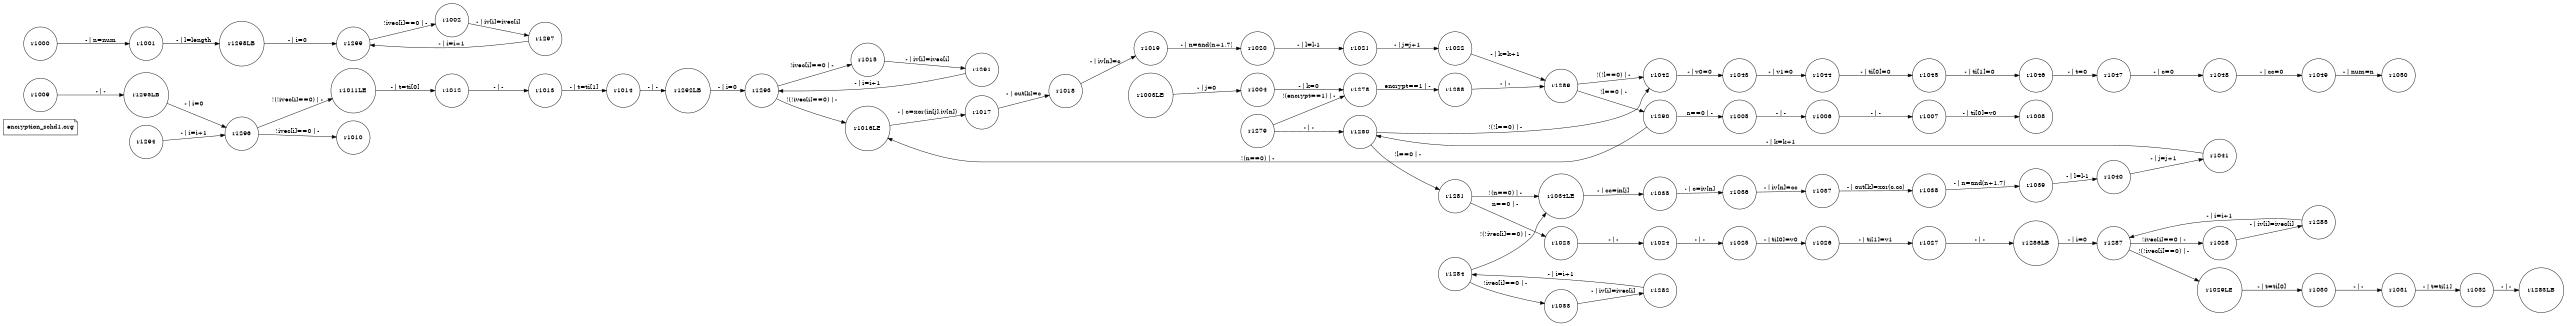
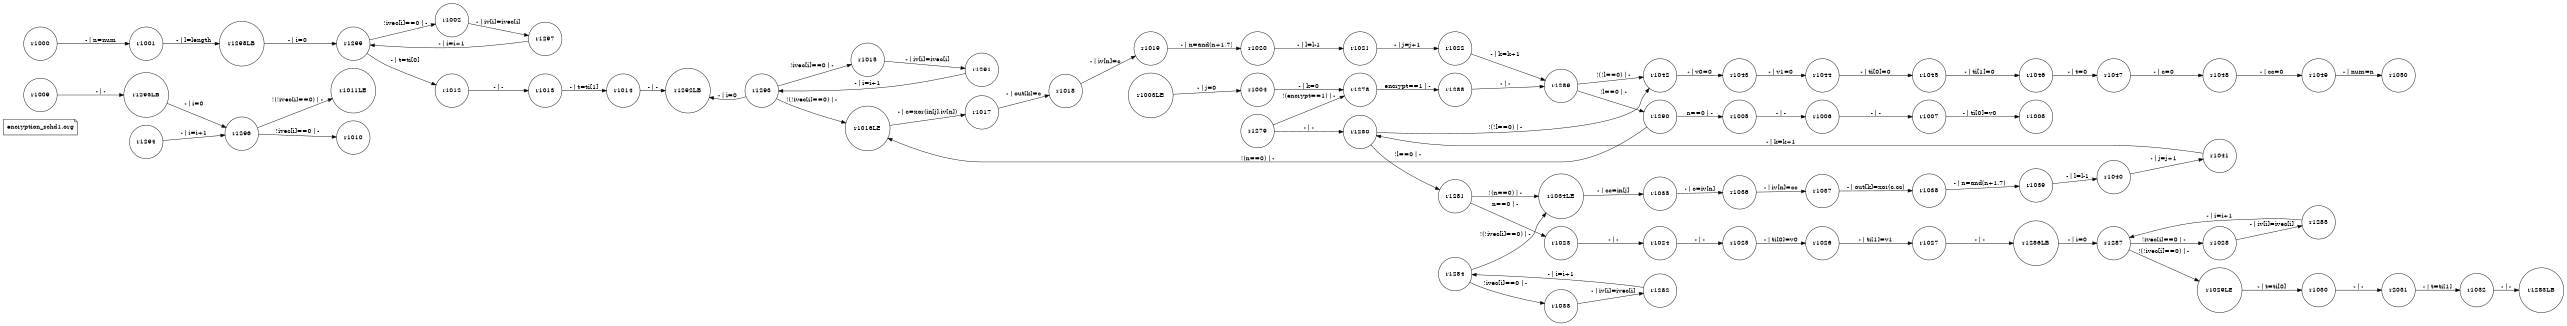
edge "r1011LE" -> "r1012": now "r1299" -> "r1012"
edge "r1292LB" -> "r1293": reversed
node "r1031": label "r1031" -> "r2031"
